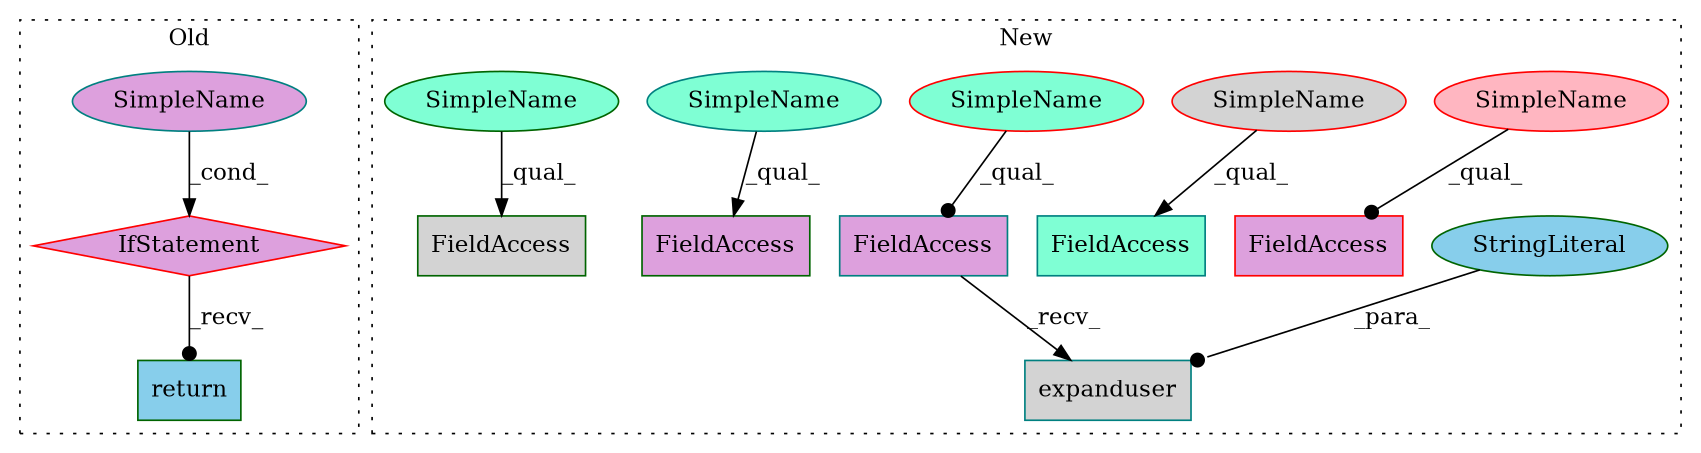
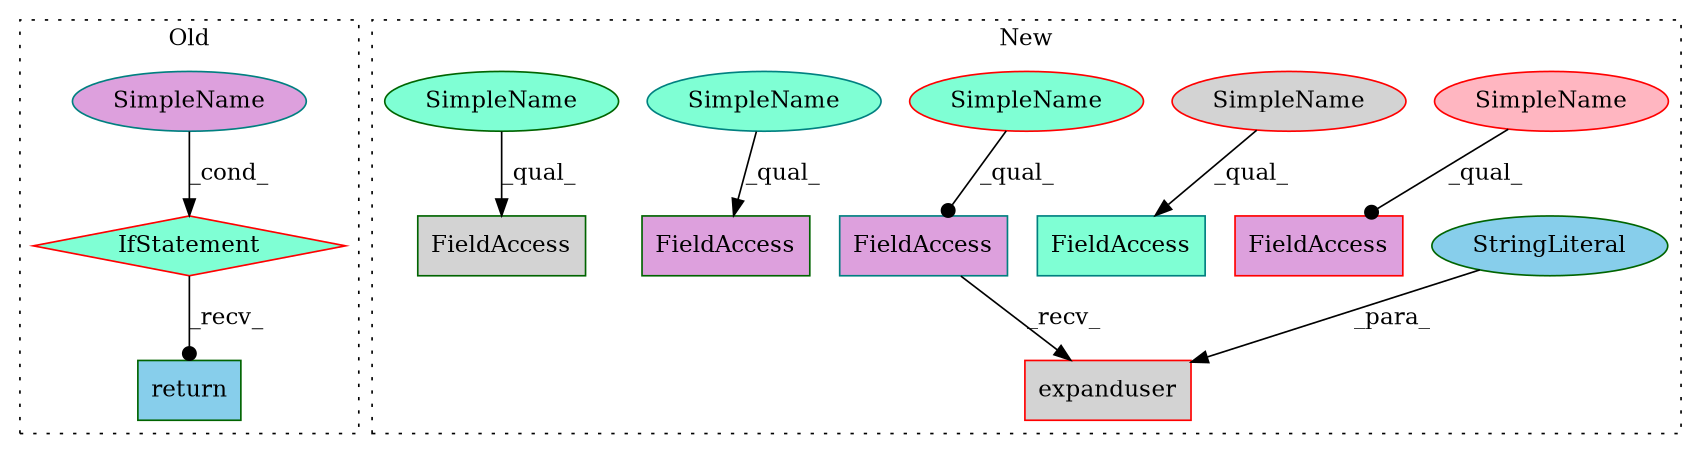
node "IfStatement": fillcolor plum -> aquamarine
edge "StringLiteral" -> "expanduser": arrowhead dot -> normal
node "expanduser": color teal -> red
